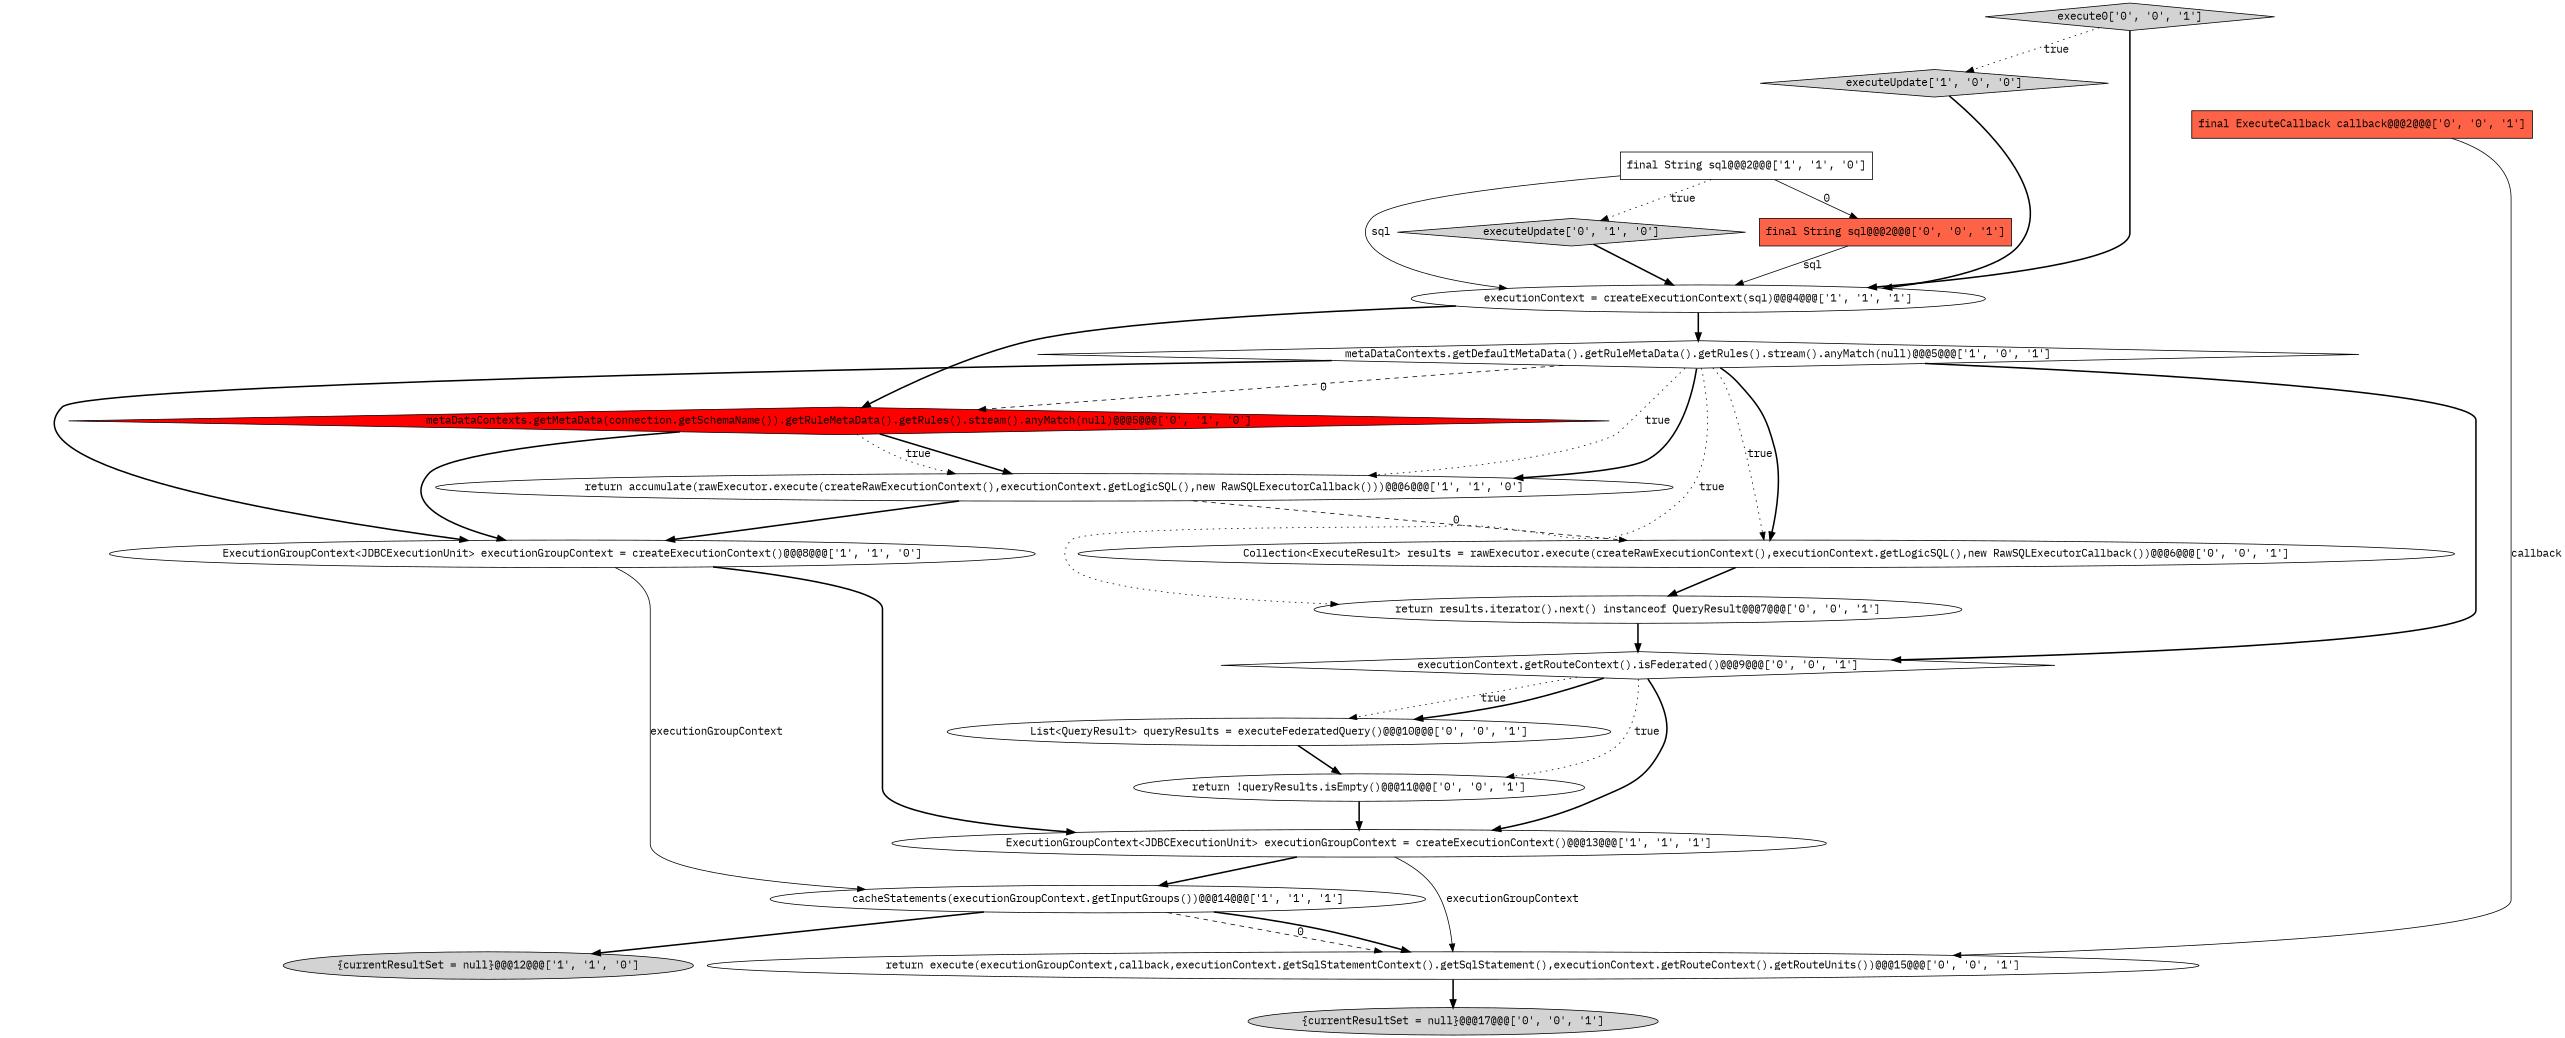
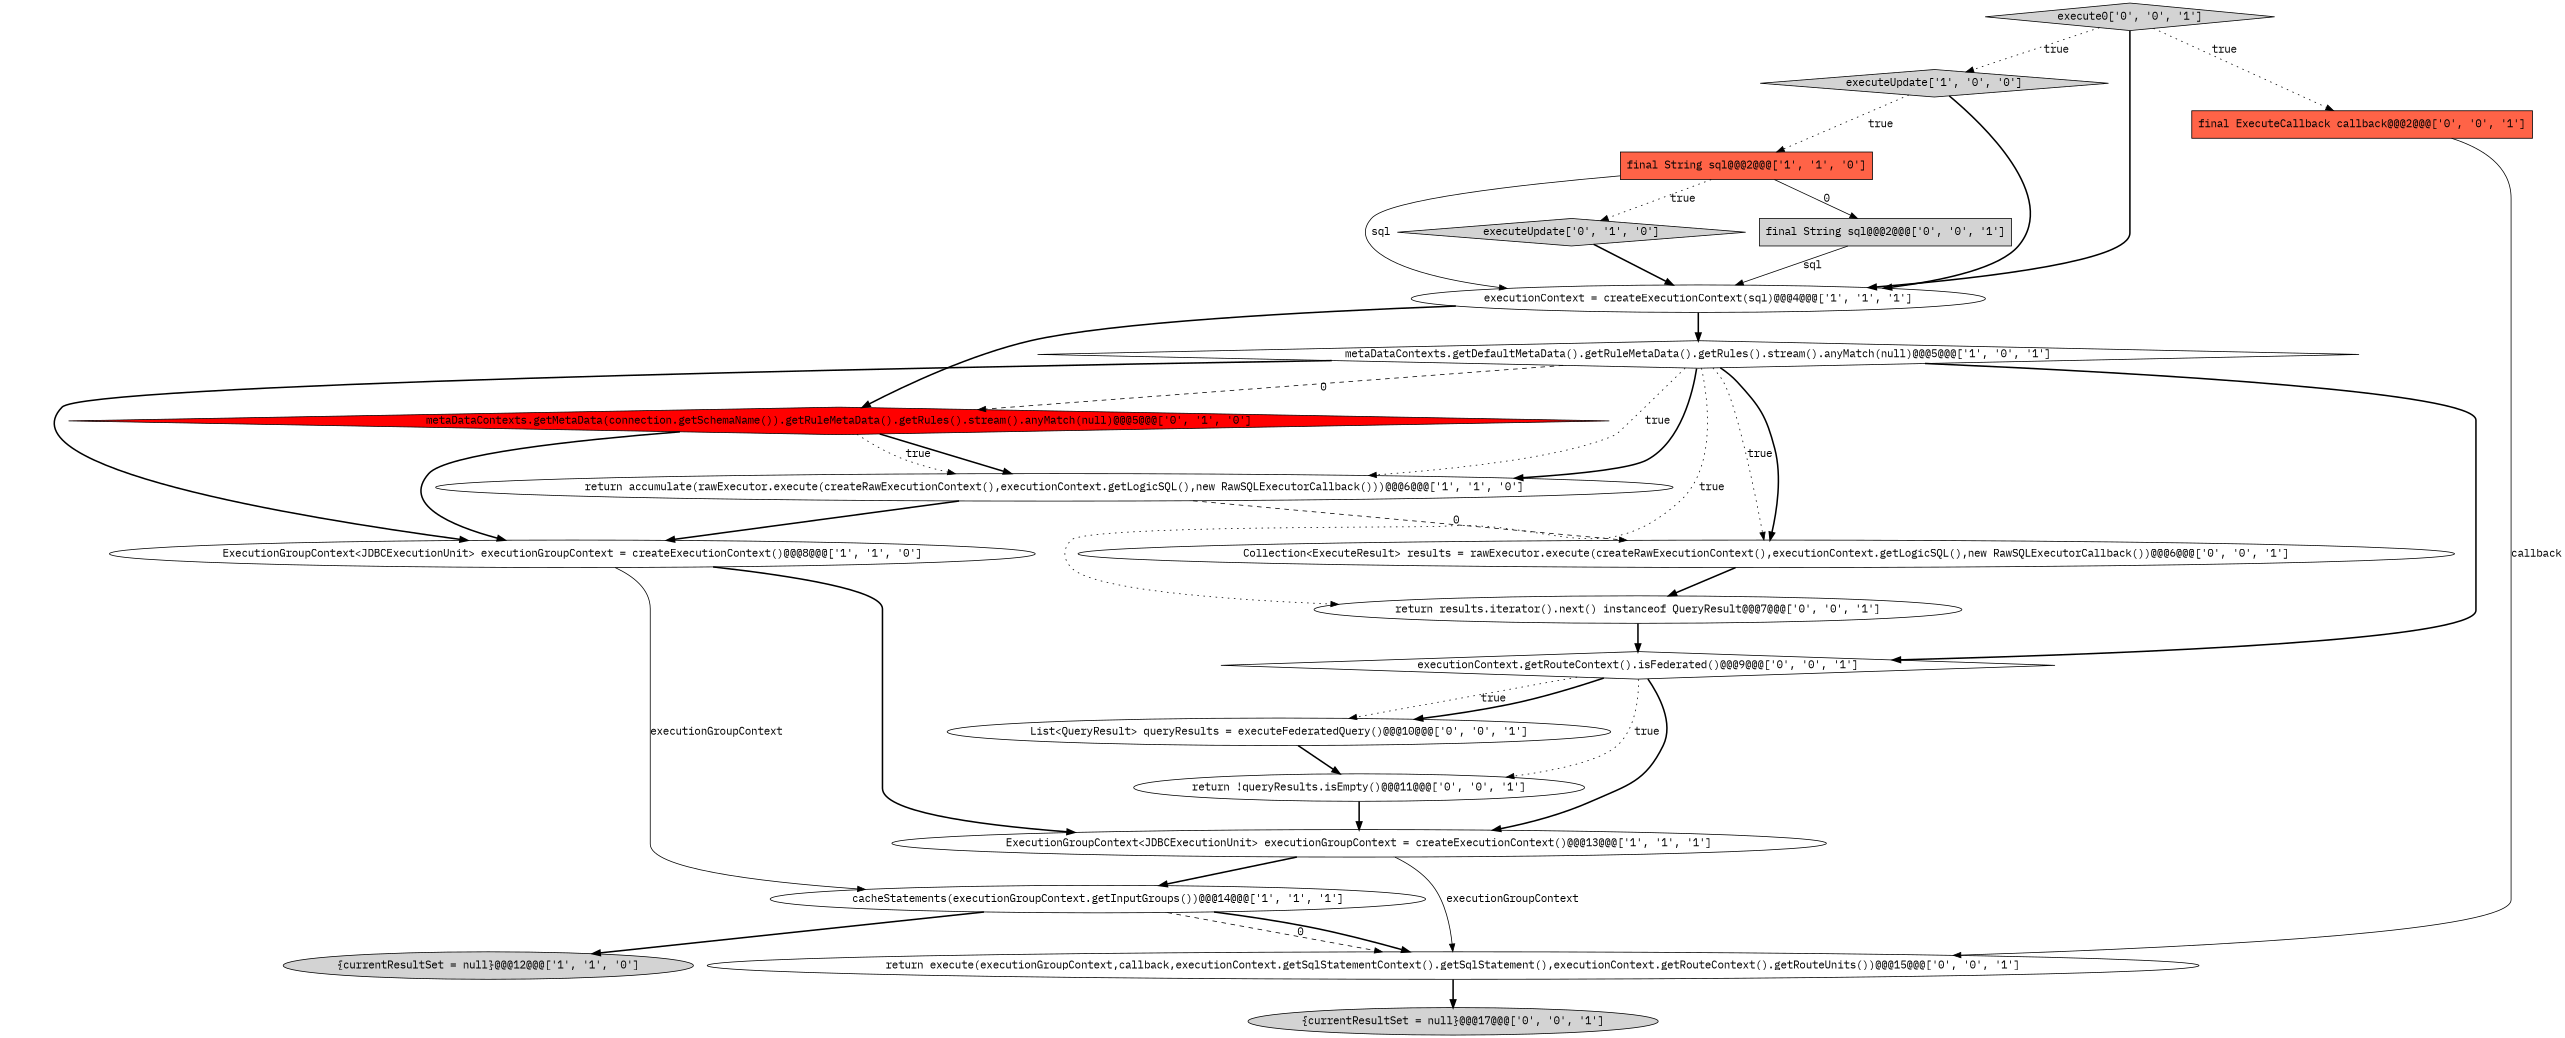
edge "execute0['0', '0', '1']" -> "final ExecuteCallback callback@@@2@@@['0', '0', '1']": added, label "true"
edge "executeUpdate['1', '0', '0']" -> "final String sql@@@2@@@['1', '1', '0']": added, label "true"
node "final String sql@@@2@@@['1', '1', '0']": fillcolor white -> tomato
node "final String sql@@@2@@@['0', '0', '1']": fillcolor tomato -> lightgray
